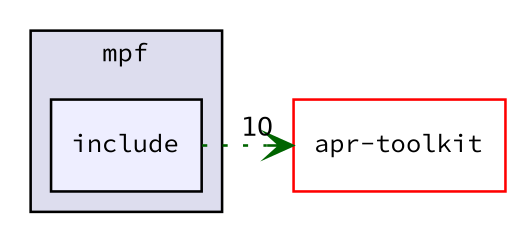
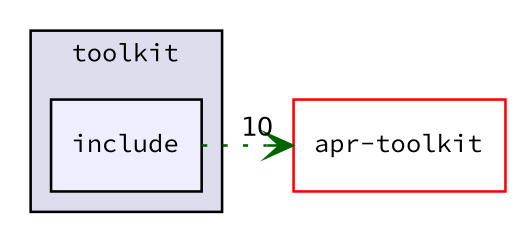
cluster "mpf": label "mpf" -> "toolkit"
